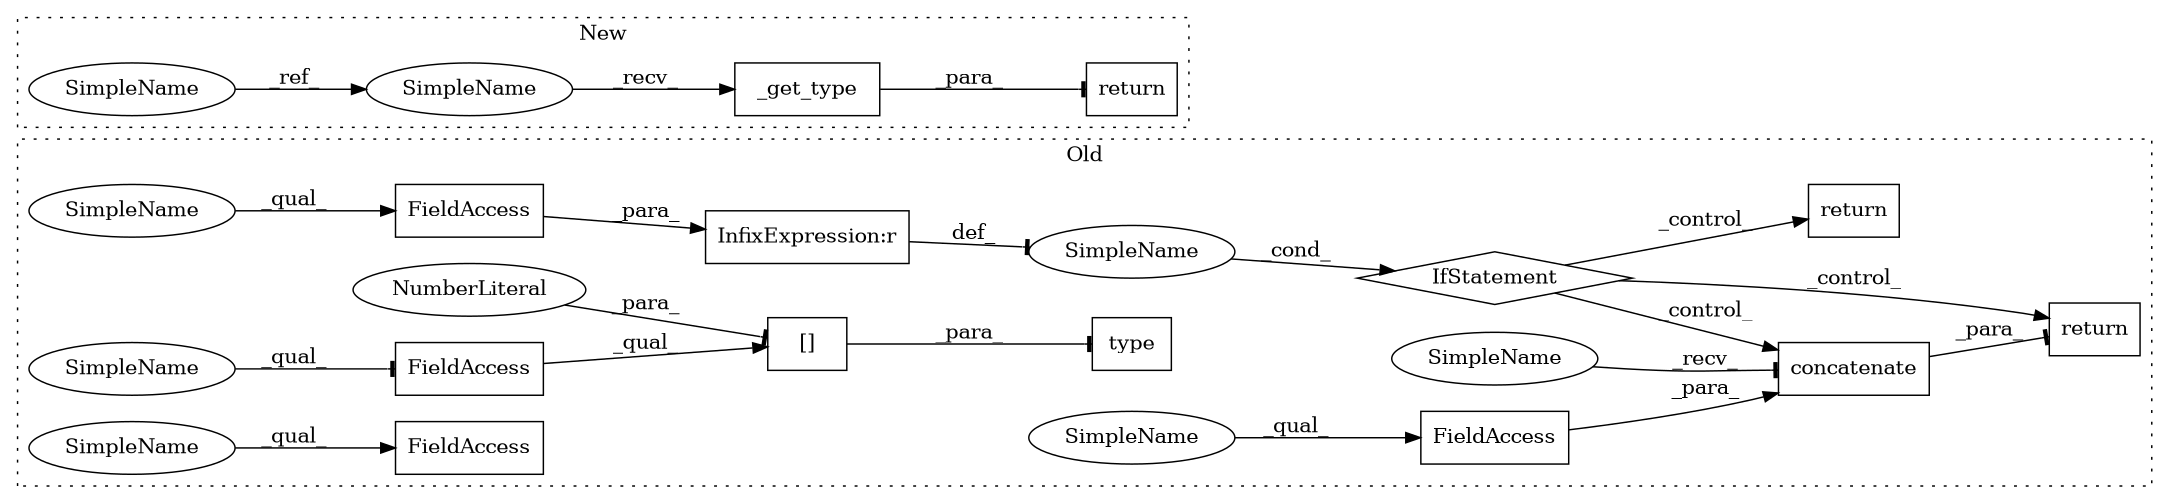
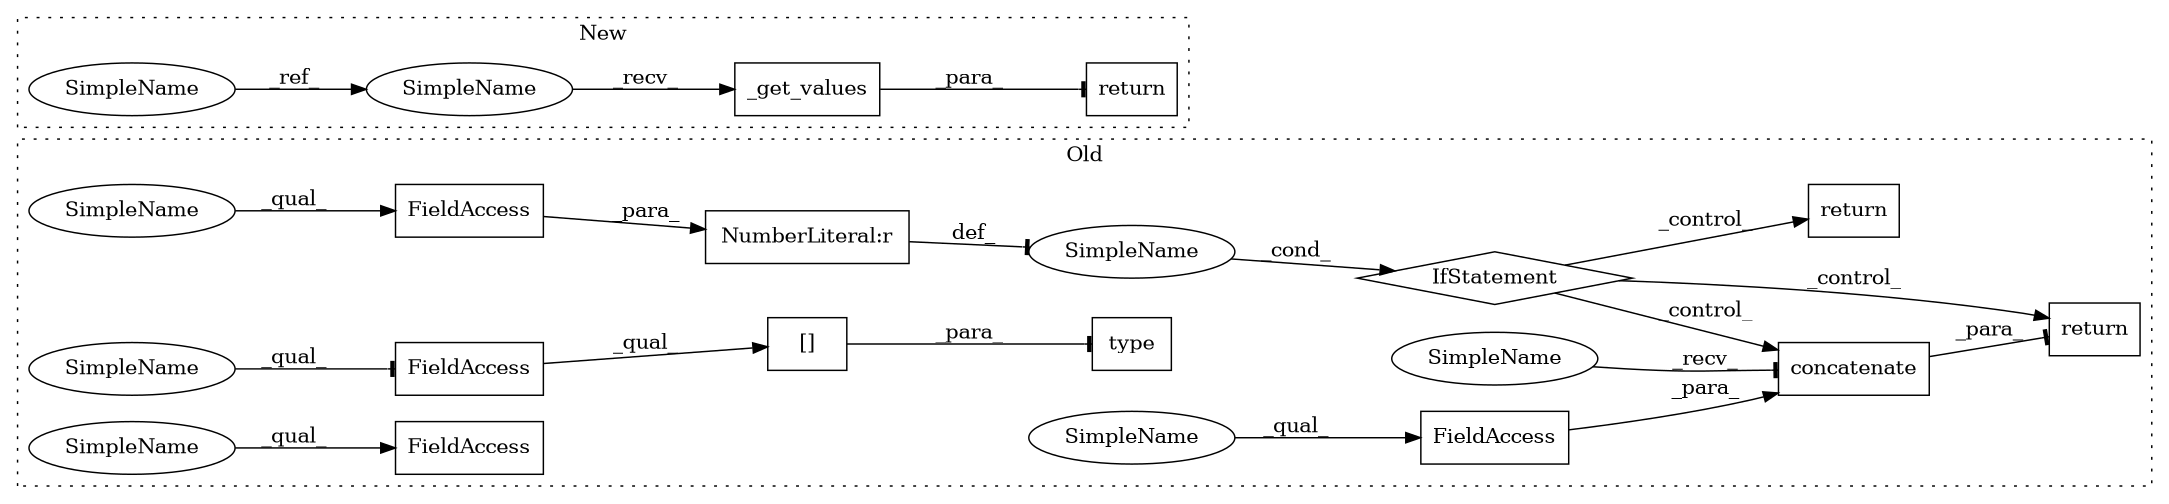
node "_get_type": label "_get_type" -> "_get_values"
node "InfixExpression:r": label "InfixExpression:r" -> "NumberLiteral:r"
node "NumberLiteral": removed
